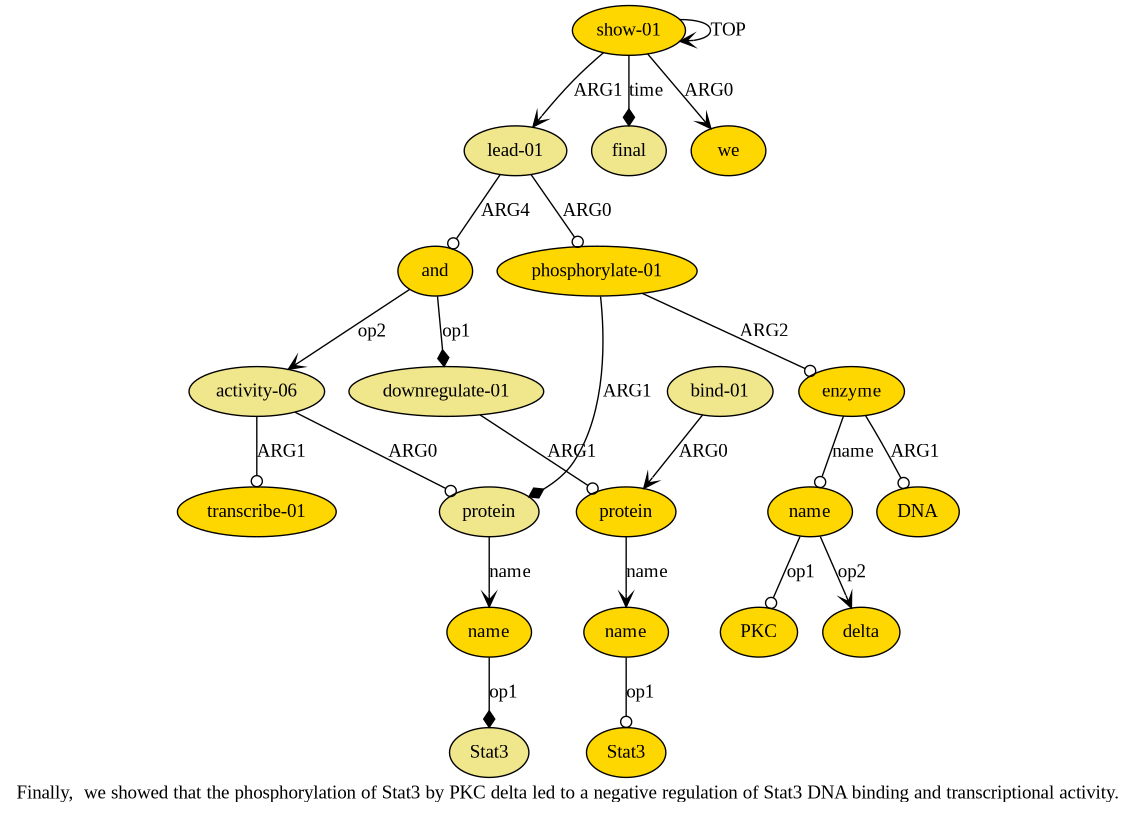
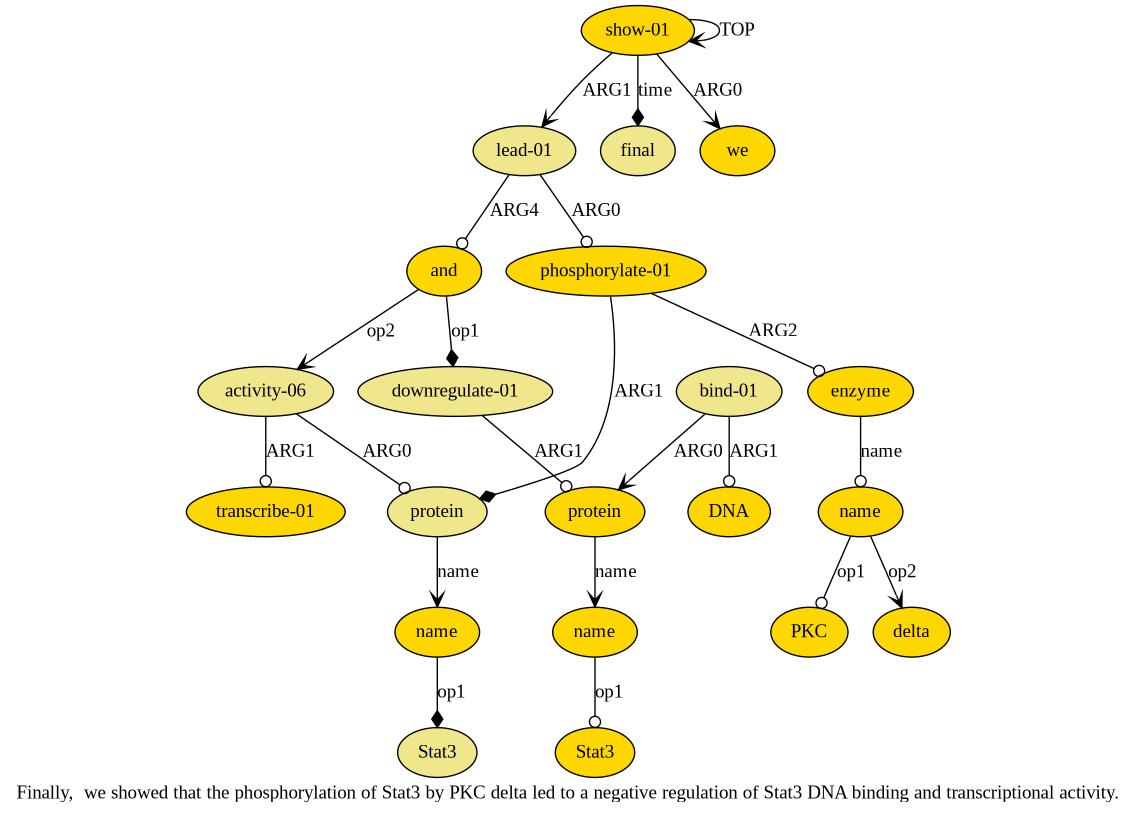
edge "enzyme" -> "DNA": now "bind-01" -> "DNA"
